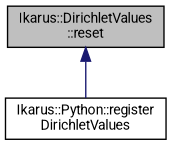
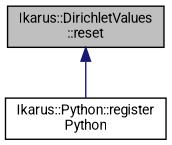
node "Ikarus::Python::register DirichletValues": label "Ikarus::Python::register DirichletValues" -> "Ikarus::Python::register Python"
